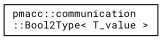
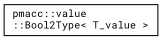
node "pmacc::communication ::Bool2Type< T_value >": label "pmacc::communication ::Bool2Type< T_value >" -> "pmacc::value ::Bool2Type< T_value >"
